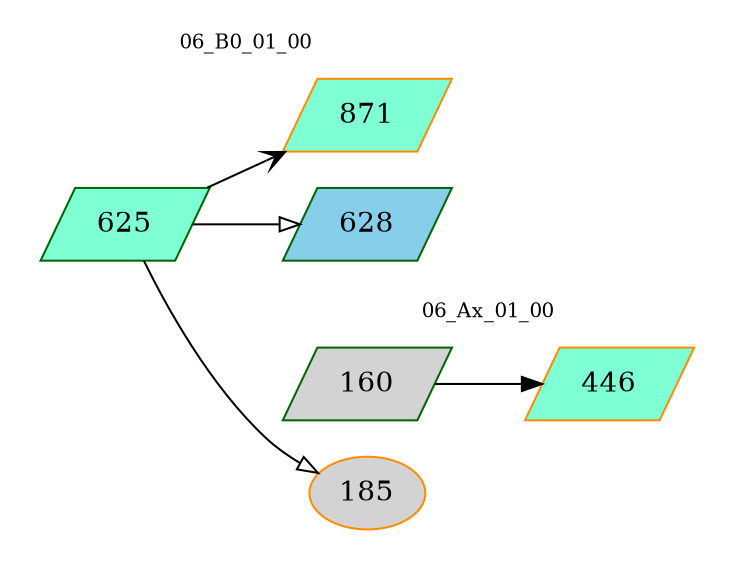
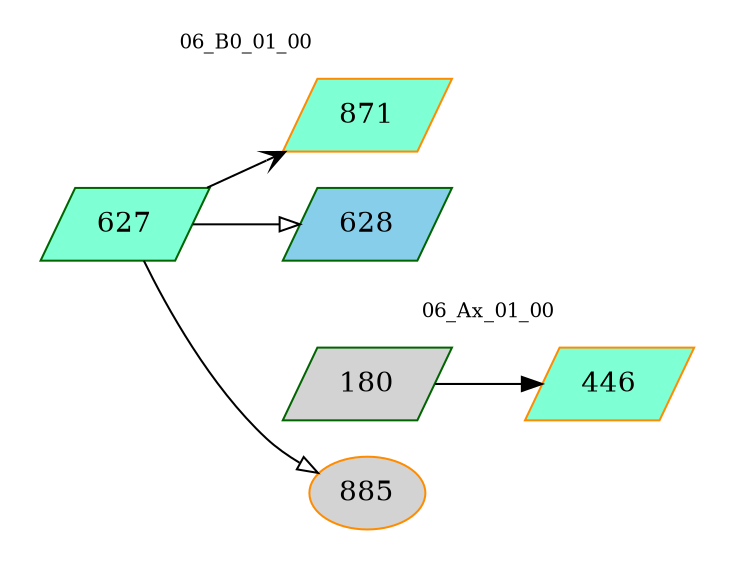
node "625": label "625" -> "627"
node "160": label "160" -> "180"
node "185": label "185" -> "885"
